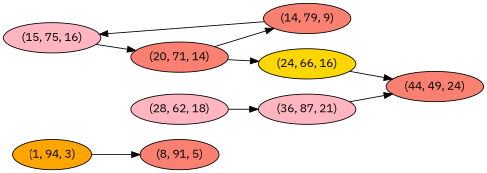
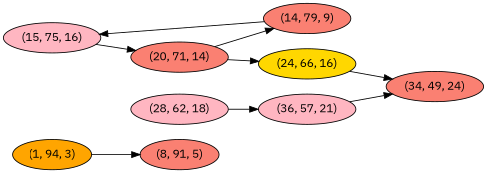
node "(44, 49, 24)": label "(44, 49, 24)" -> "(34, 49, 24)"
node "(36, 87, 21)": label "(36, 87, 21)" -> "(36, 57, 21)"
